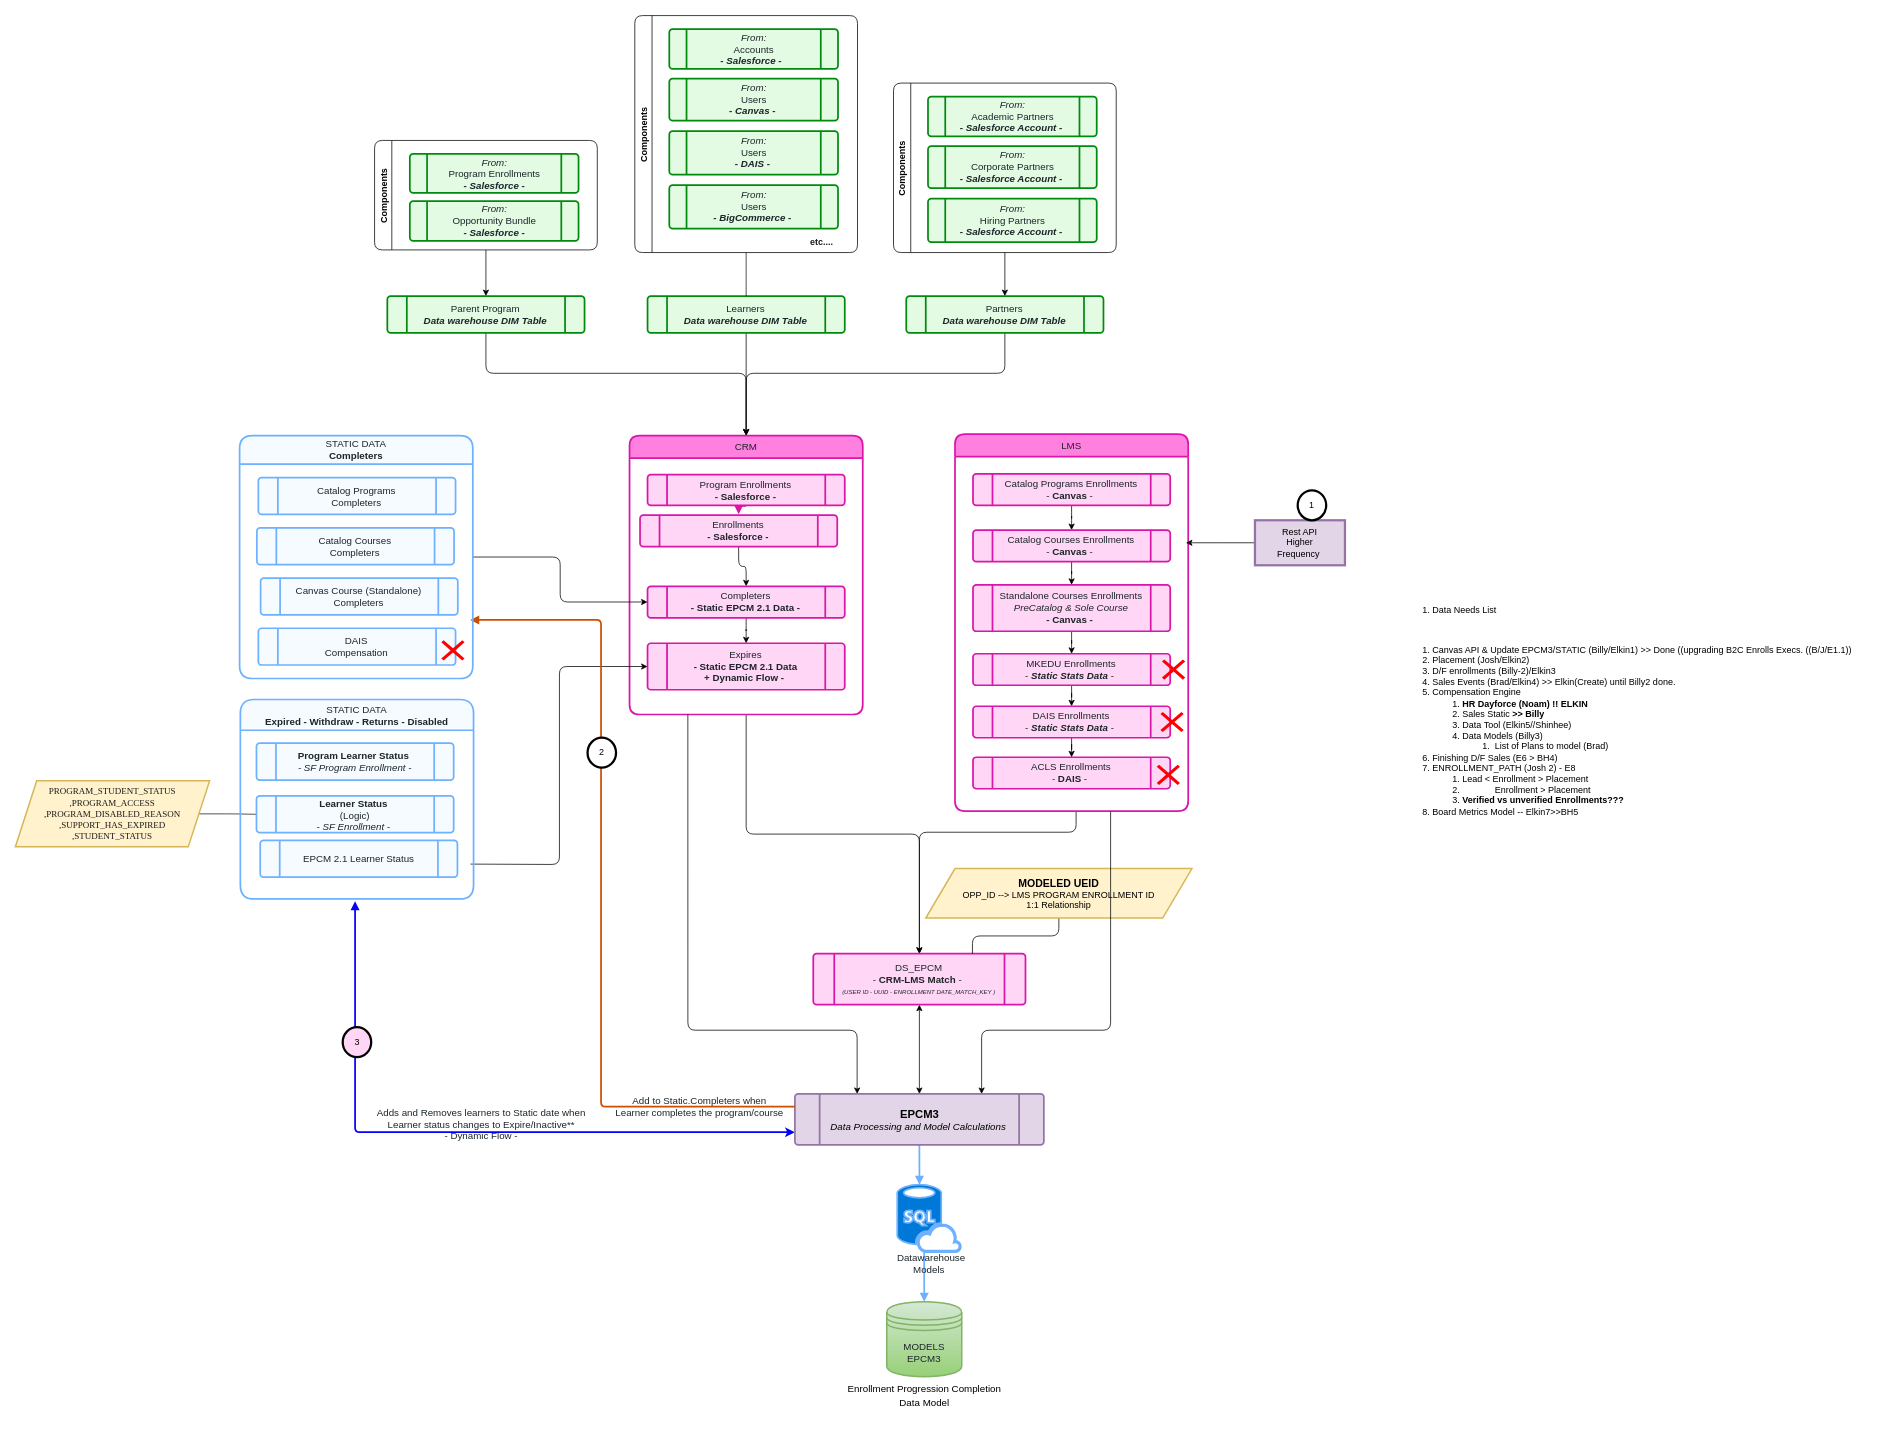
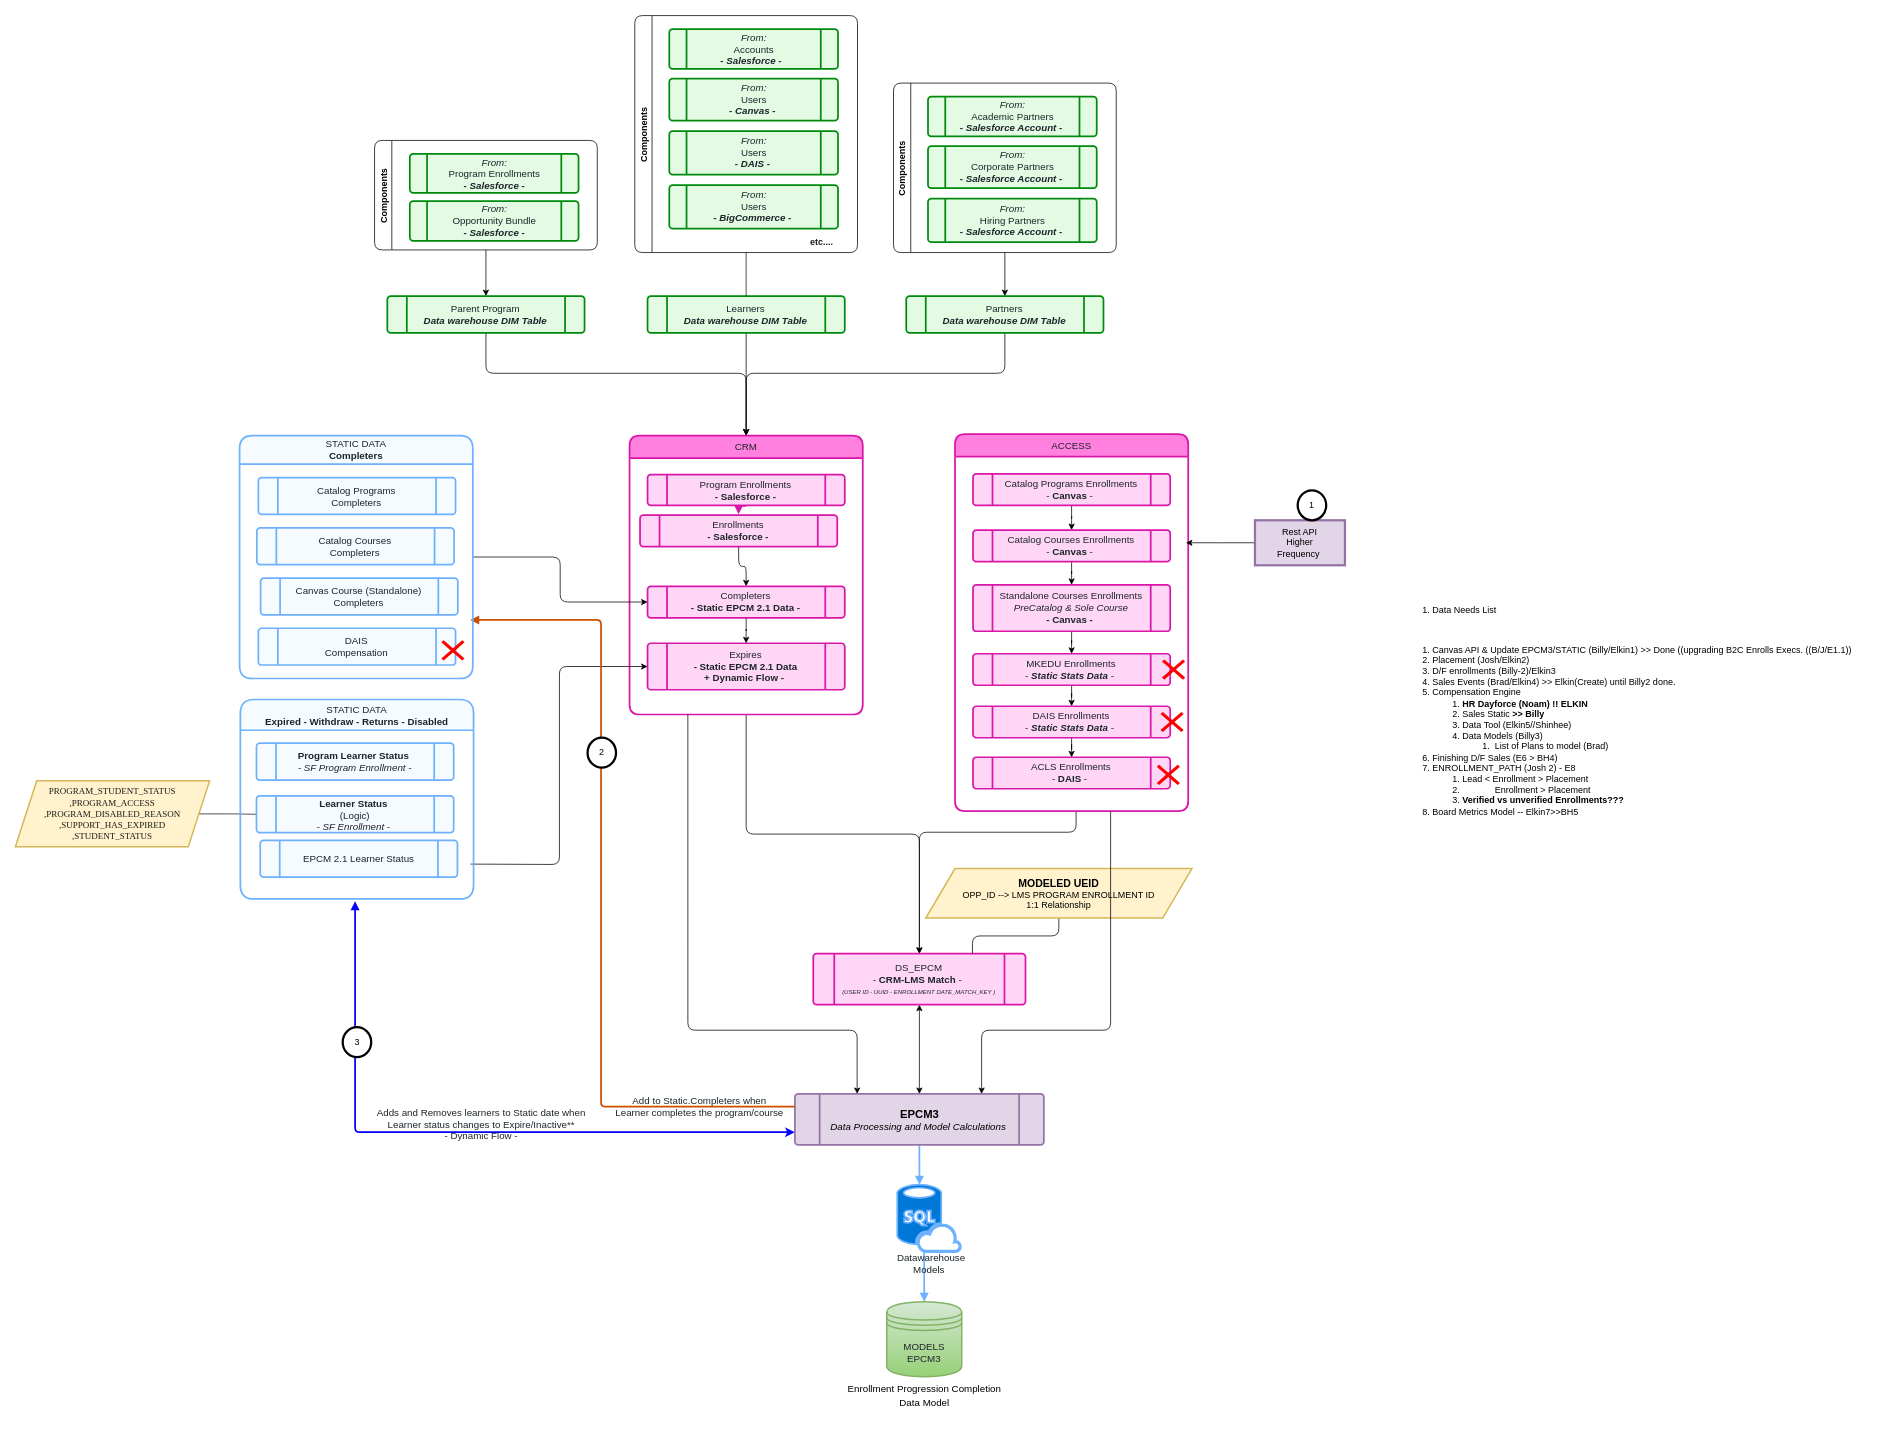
node "LMS": label "LMS" -> "ACCESS"
node "3": fillcolor #ffd6f5 -> #ffffff
